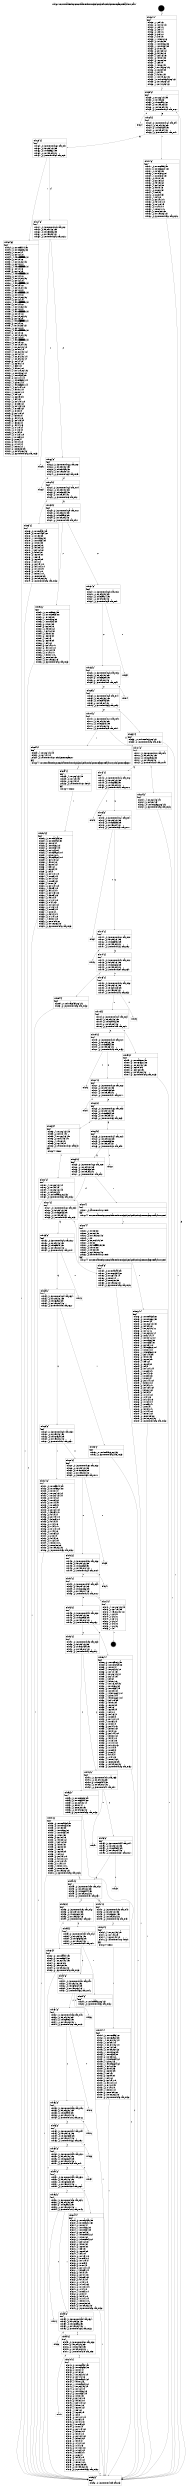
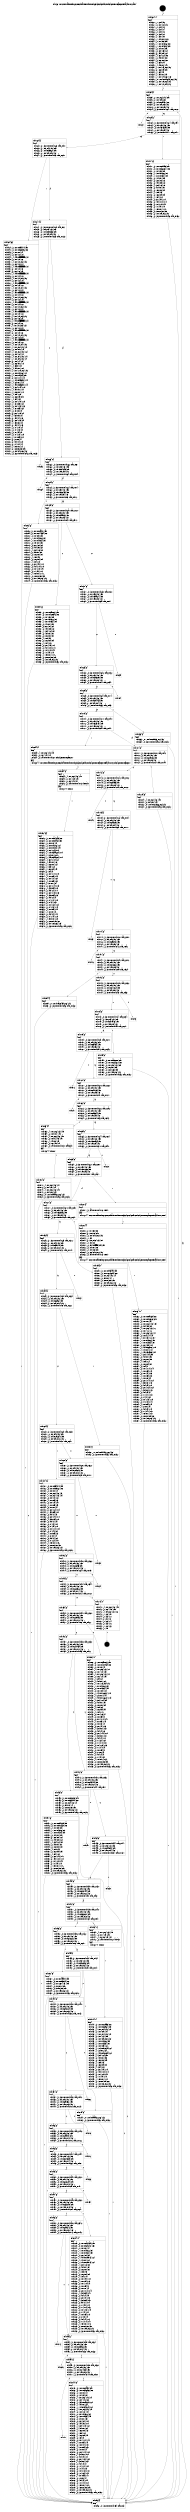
edge "0x4019ab [28]" -> "0x4019e3 [28]": now "0x4019c7 [28]" -> "0x4019e3 [28]"
